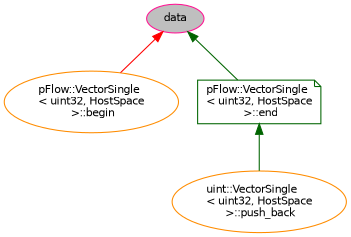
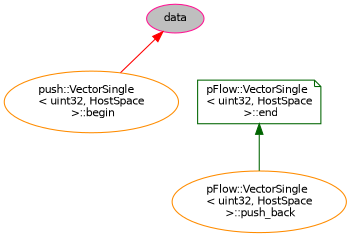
edge "pFlow::VectorSingle < uint32, HostSpace >::end" -> "data": removed
node "pFlow::VectorSingle < uint32, HostSpace >::begin": label "pFlow::VectorSingle < uint32, HostSpace >::begin" -> "push::VectorSingle < uint32, HostSpace >::begin"
node "uint::VectorSingle < uint32, HostSpace >::push_back": label "uint::VectorSingle < uint32, HostSpace >::push_back" -> "pFlow::VectorSingle < uint32, HostSpace >::push_back"
